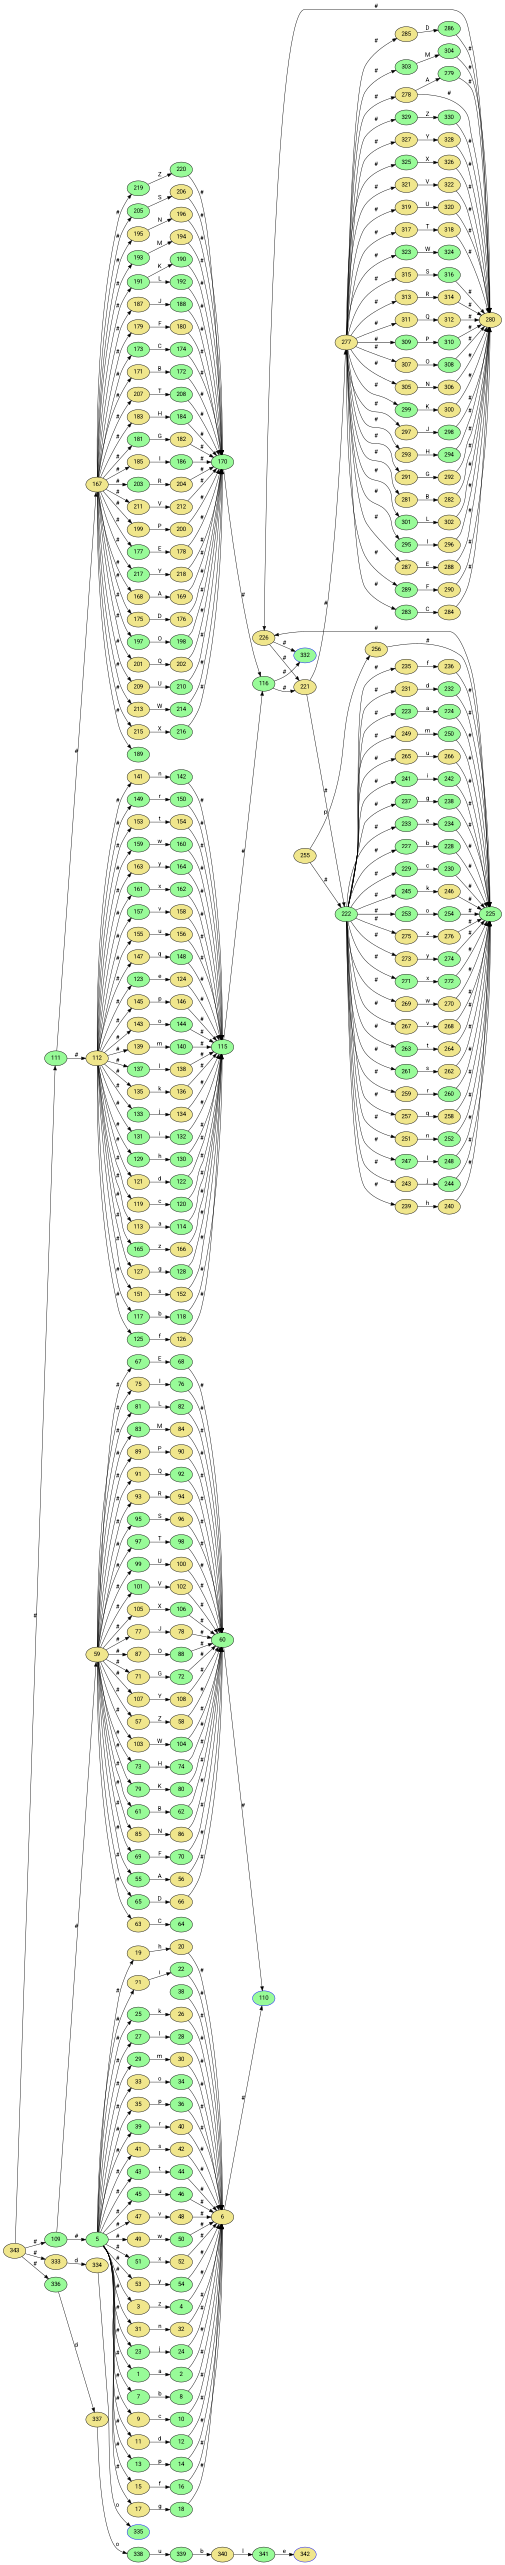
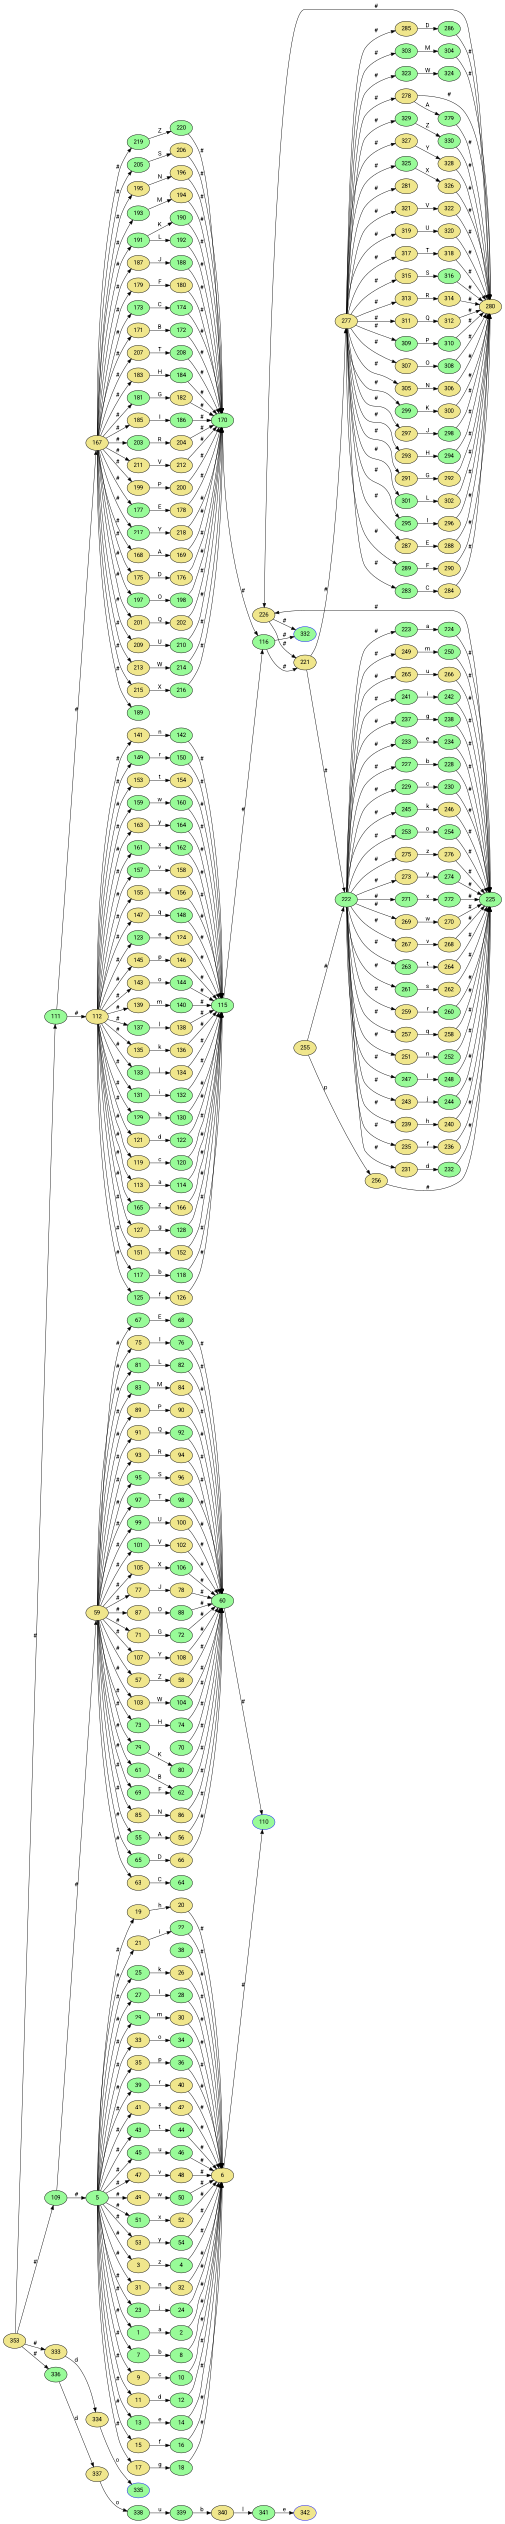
node "282": removed
edge "69" -> "70": now "69" -> "62"
node "343": label "343" -> "353"
edge "13" -> "14": label "p" -> "e"
